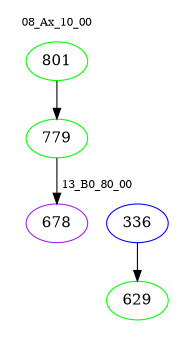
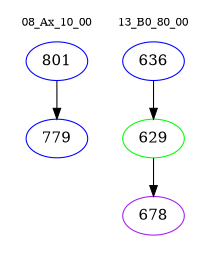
node "801": color green -> blue
node "779": color green -> blue
edge "779" -> "678": now "629" -> "678"
node "336": label "336" -> "636"
